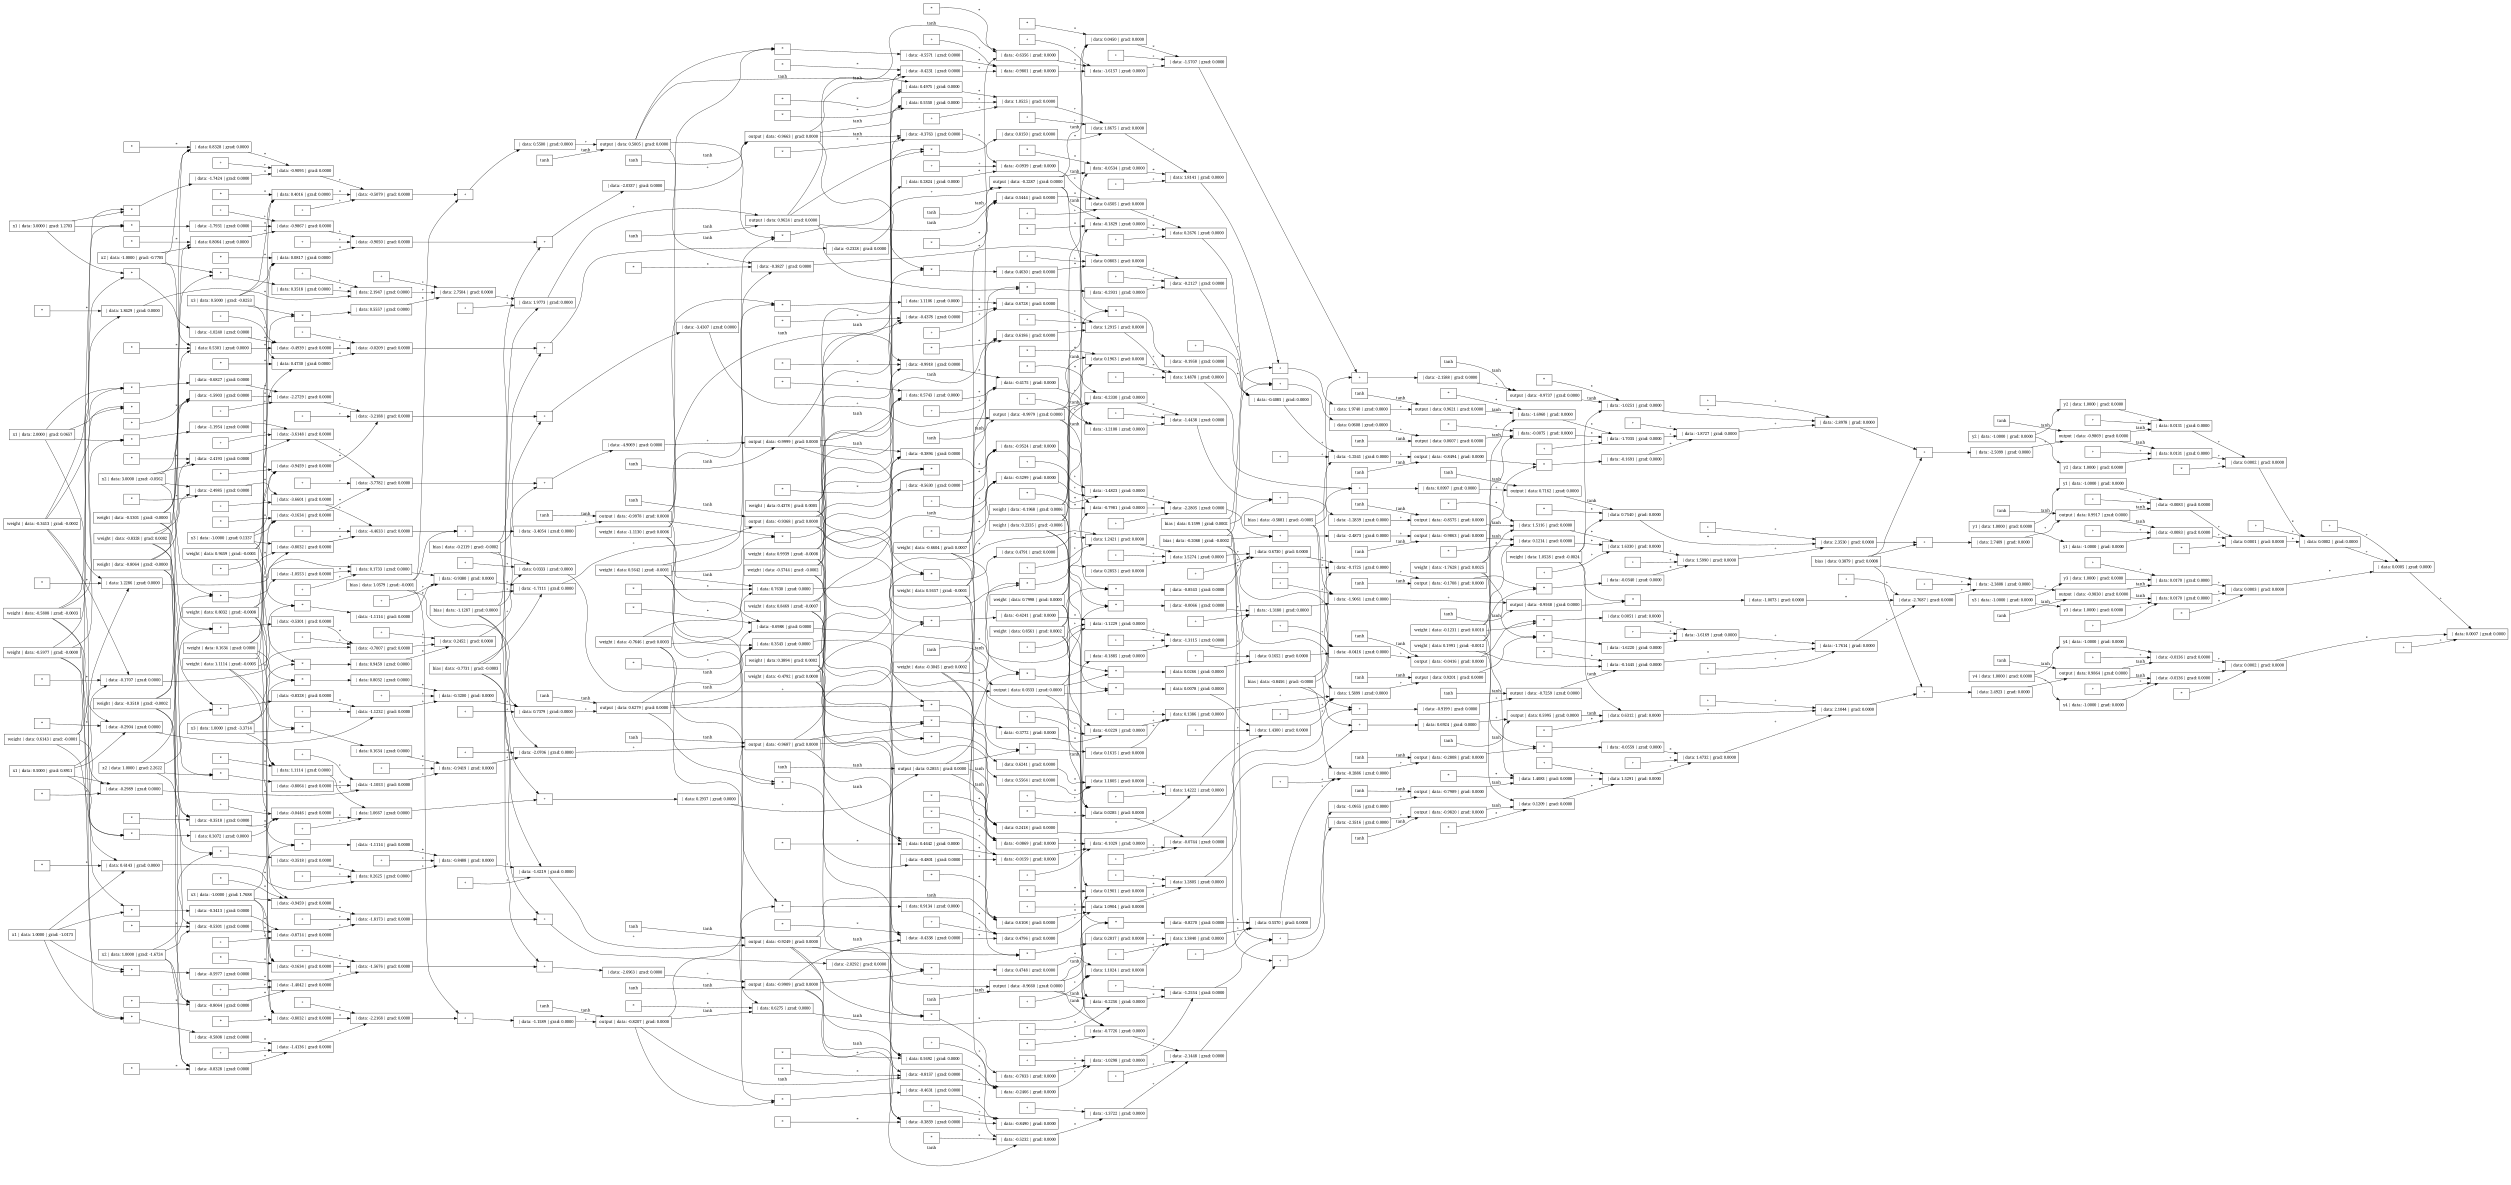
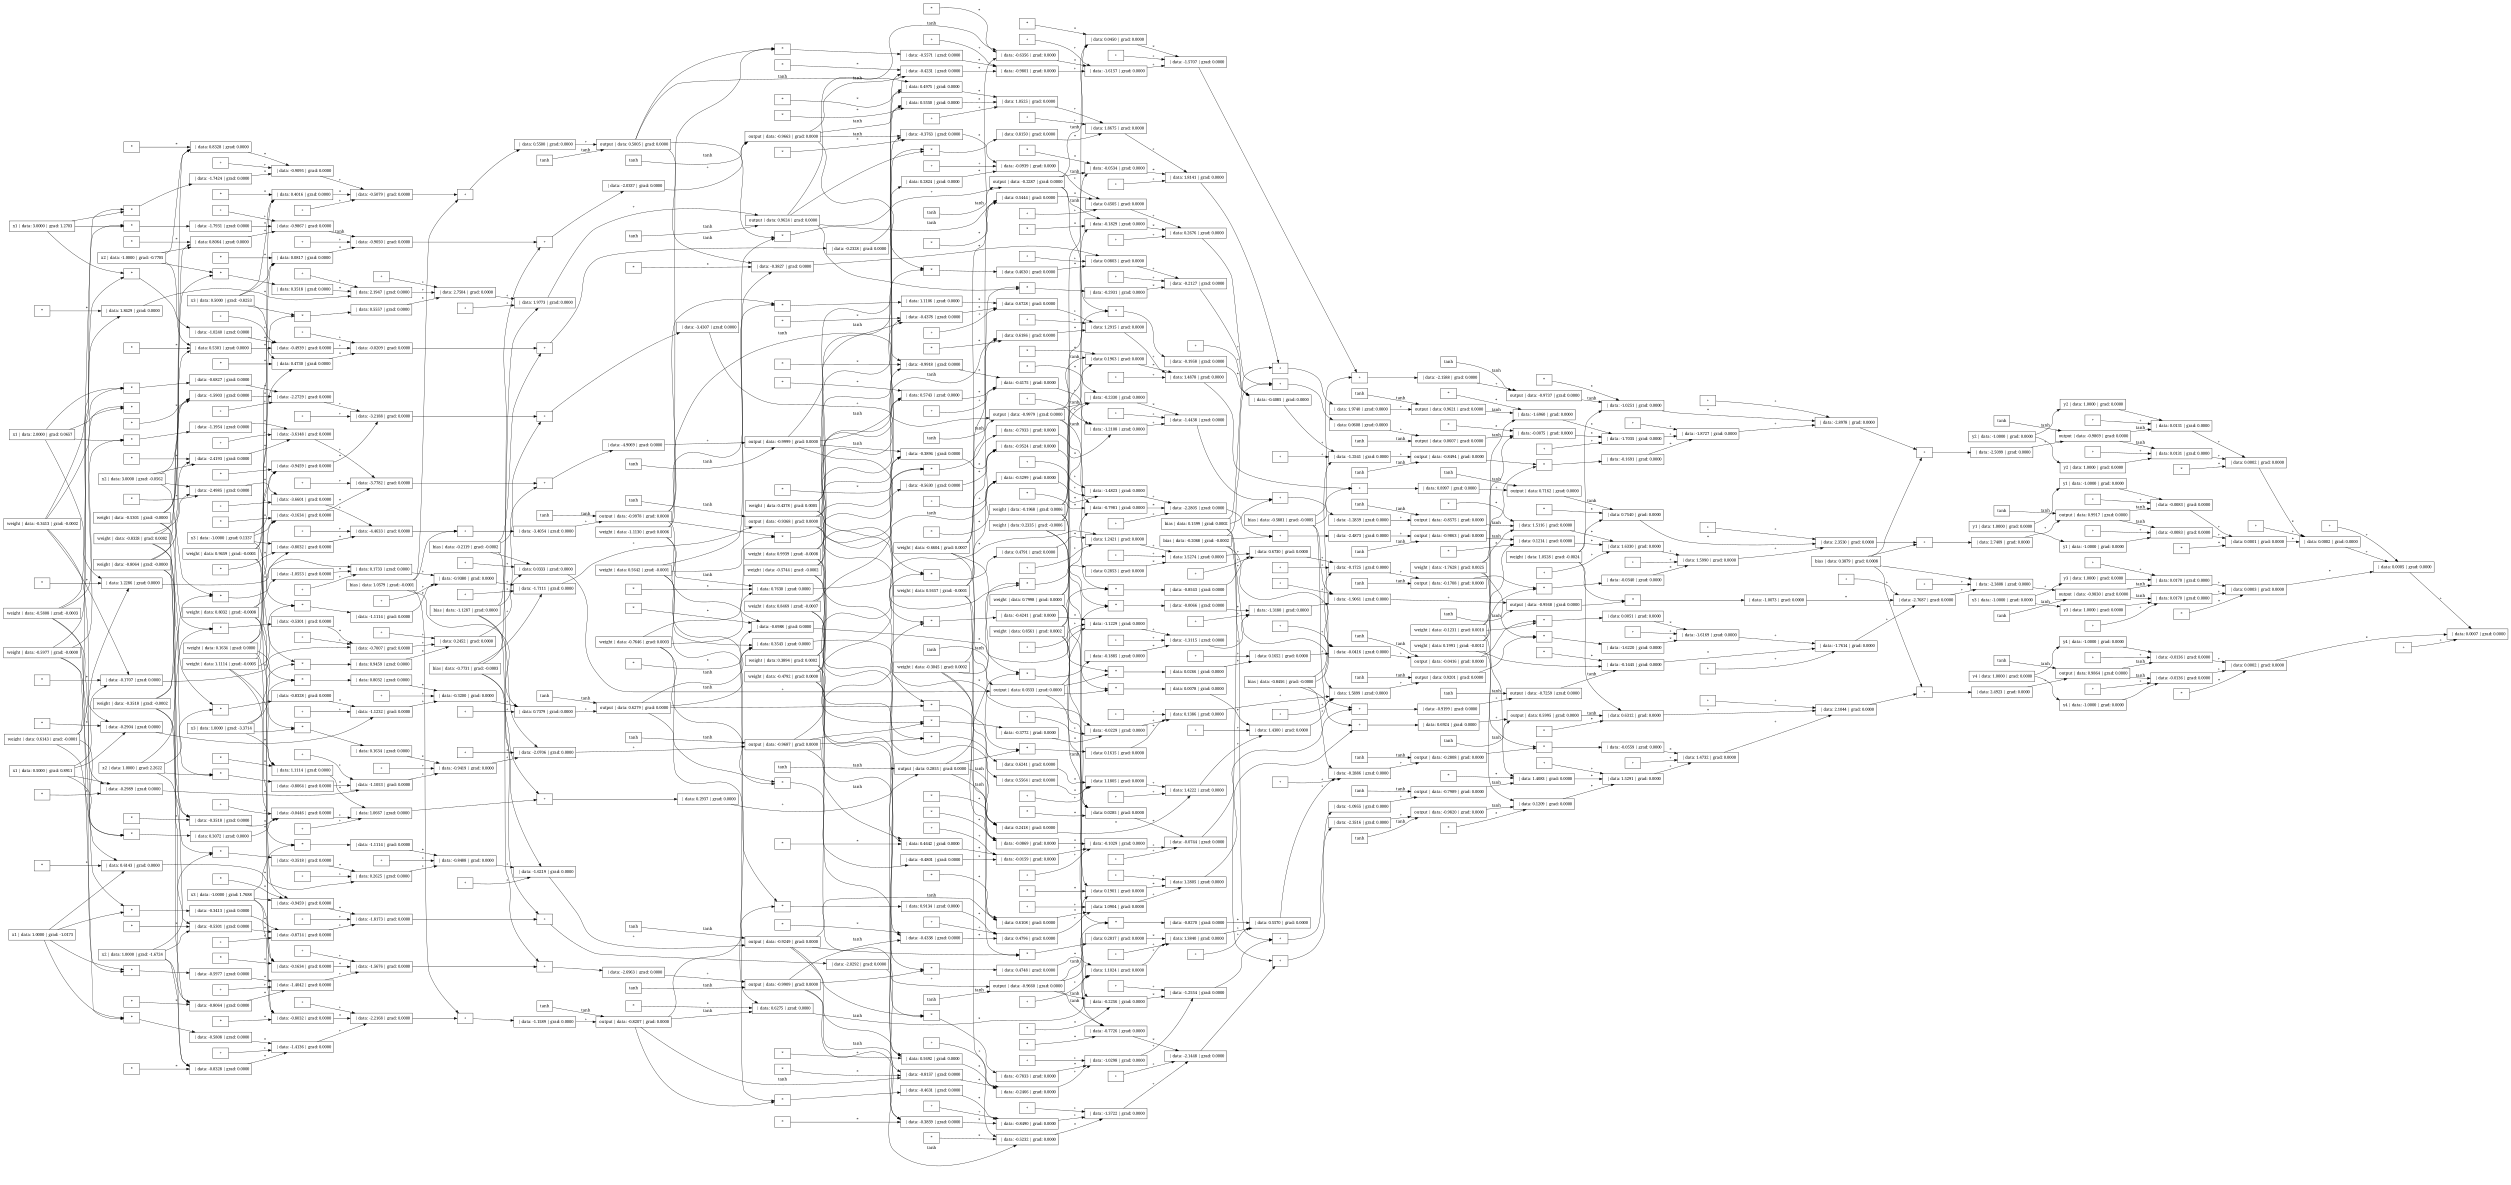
edge "| data: -0.9867 | grad: 0.0000" -> "| data: -0.9050 | grad: 0.0000": label "+" -> "tanh"
node "| data: -0.7933 | grad: 0.0000": added
edge "| data: -0.8490 | grad: 0.0000" -> "| data: -1.3722 | grad: 0.0000": added, label "+"
